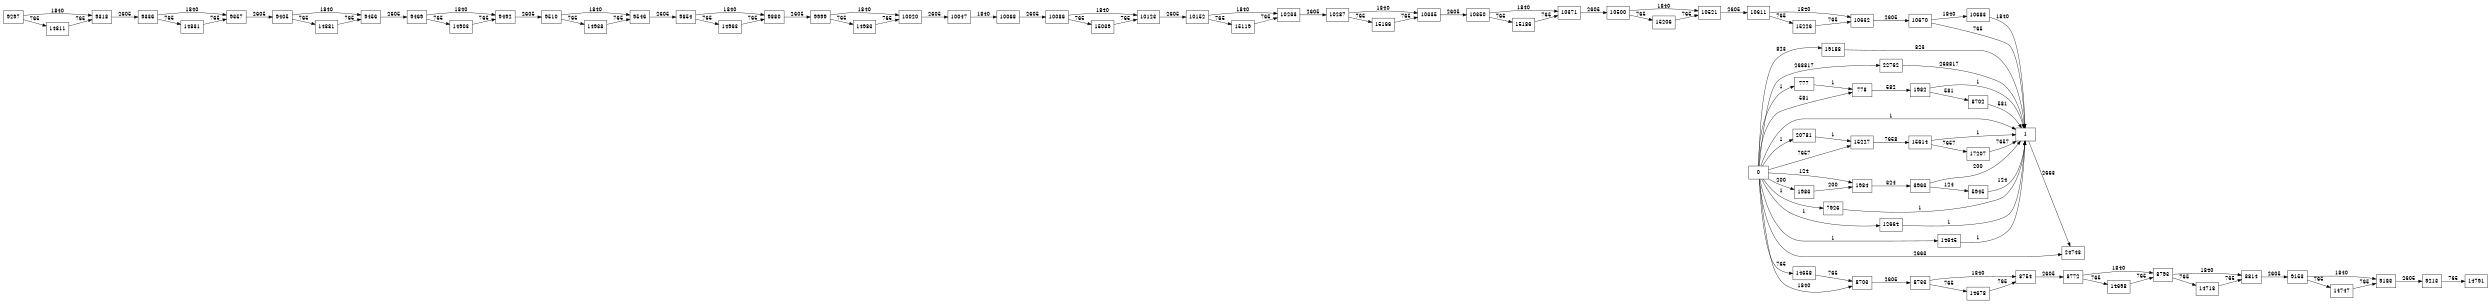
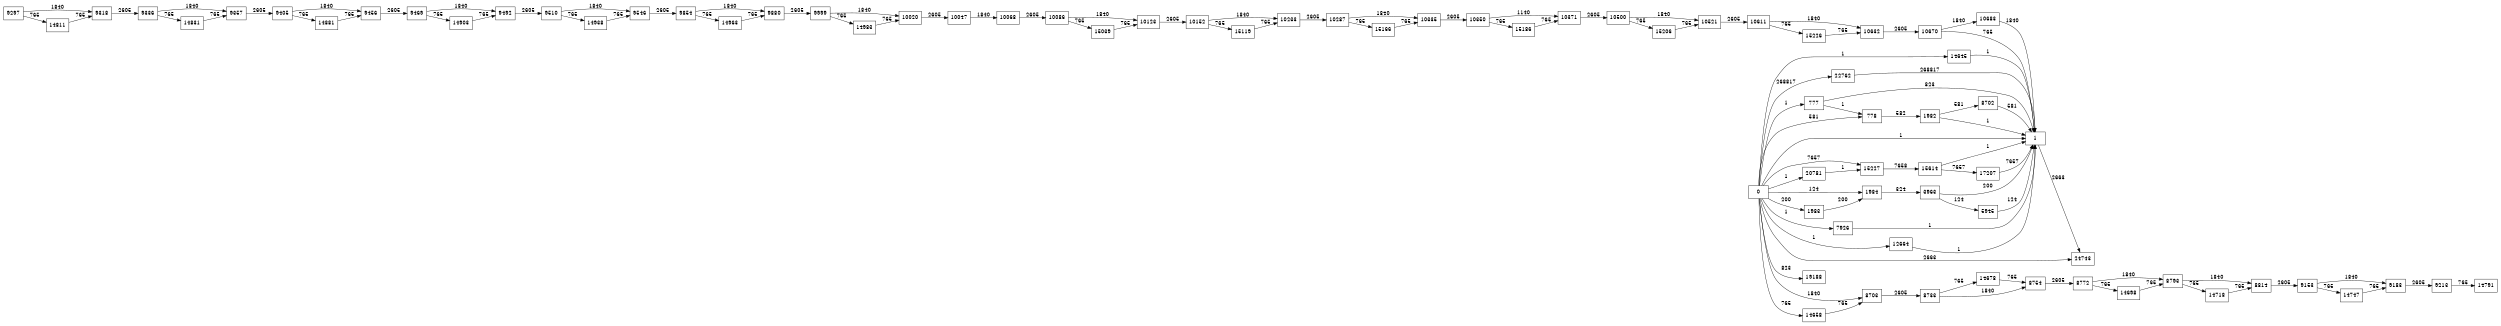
edge "10350" -> "10371": label "1840" -> "1140"
edge "19188" -> "1": now "777" -> "1"
